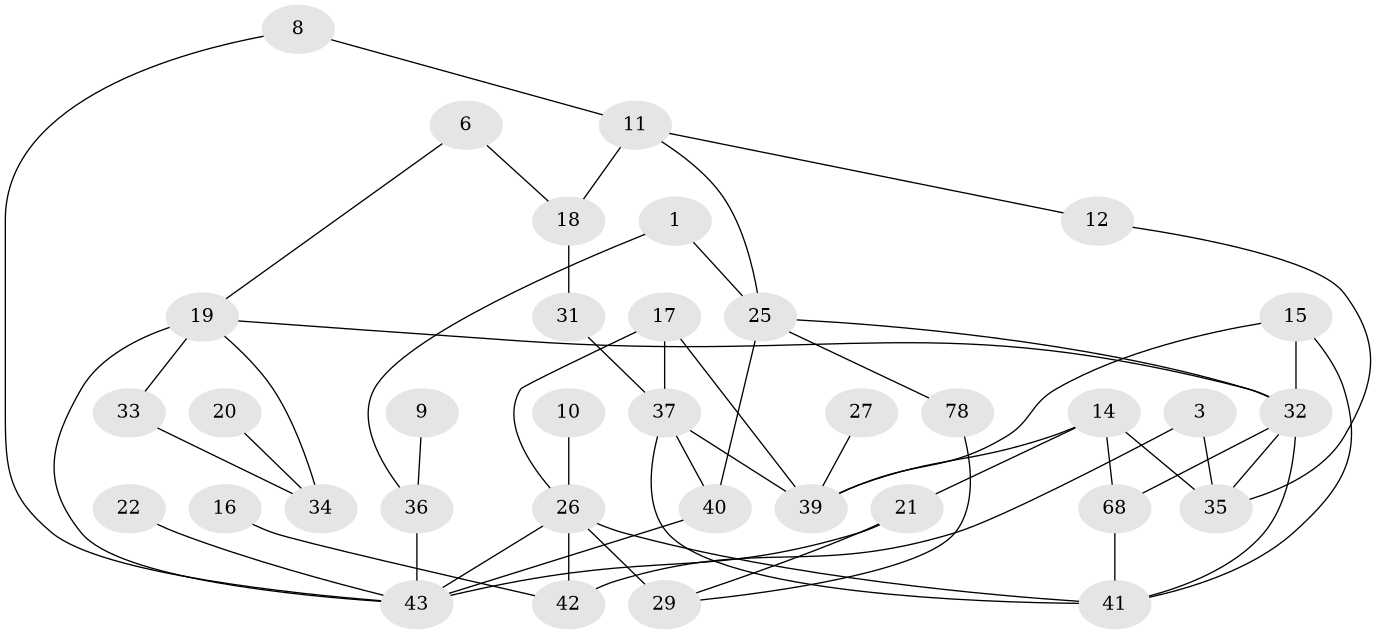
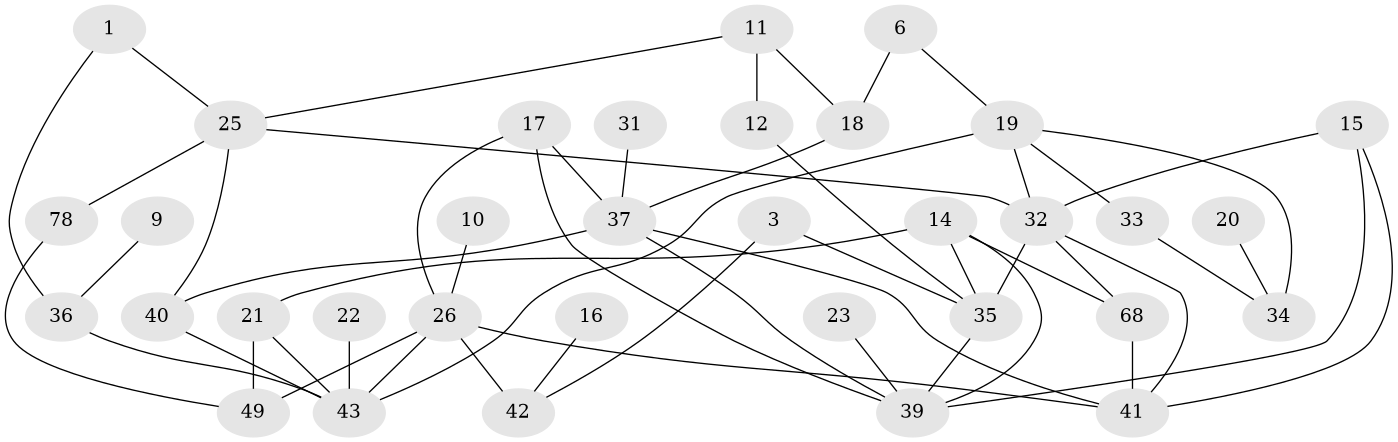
node "8": removed
edge "18" -- "31": now "18" -- "37"
edge "35" -- "39": added
node "27": label "27" -> "23"
node "29": label "29" -> "49"
